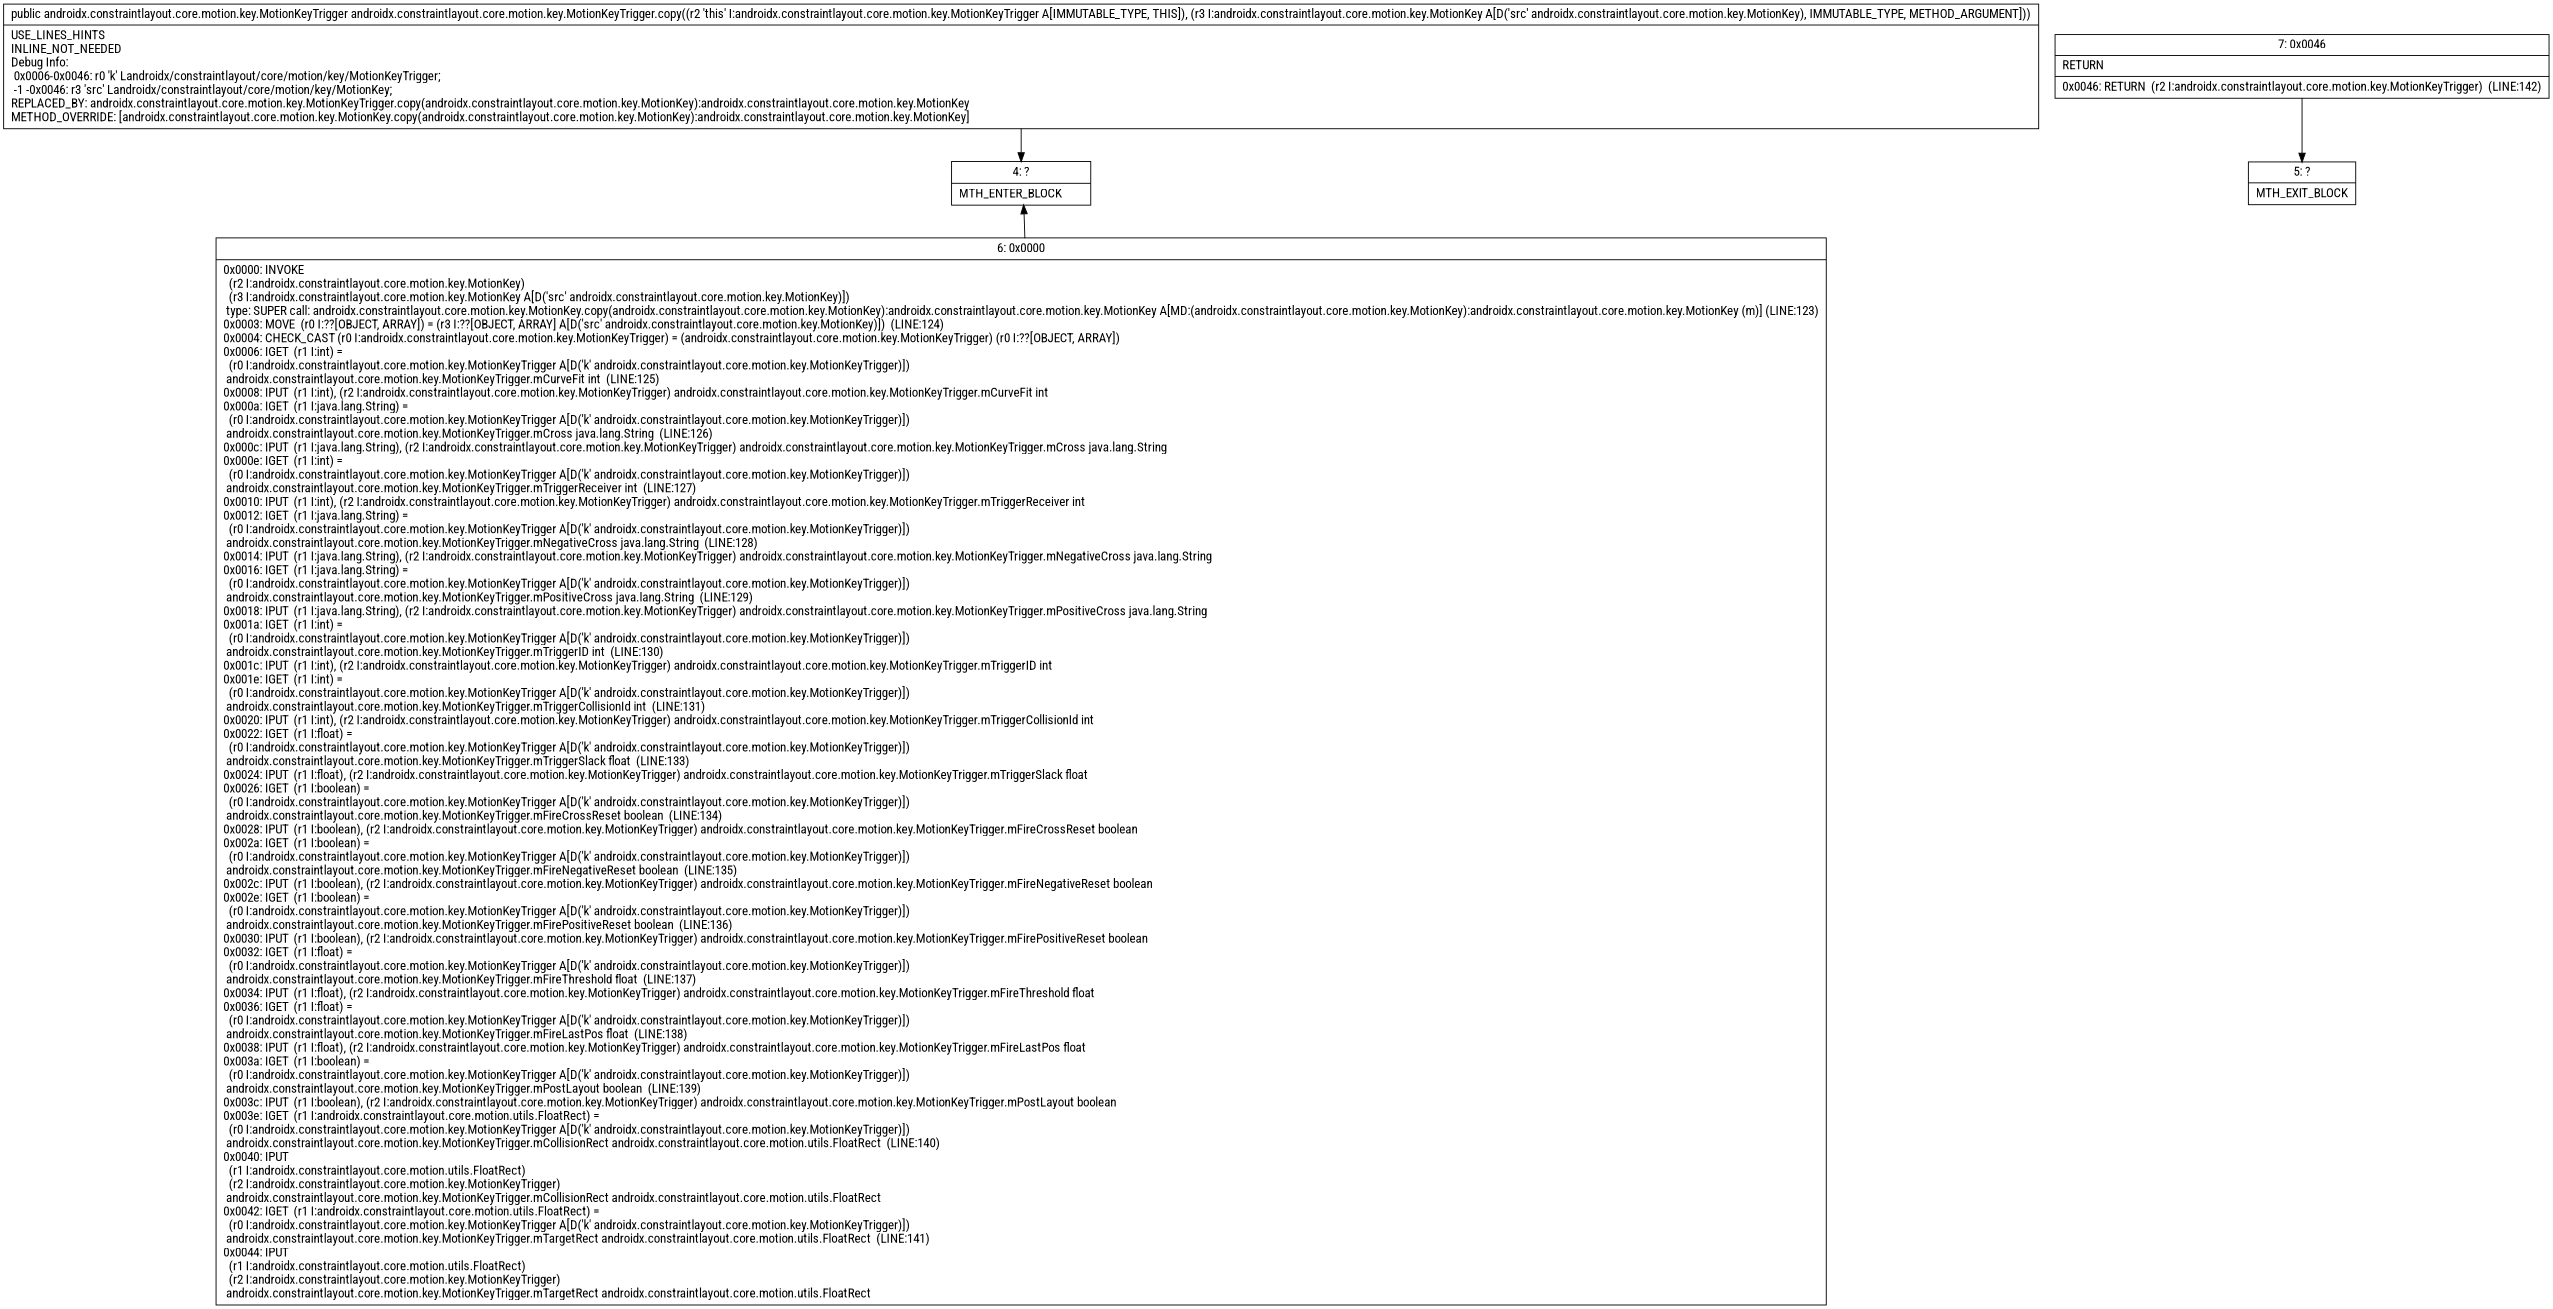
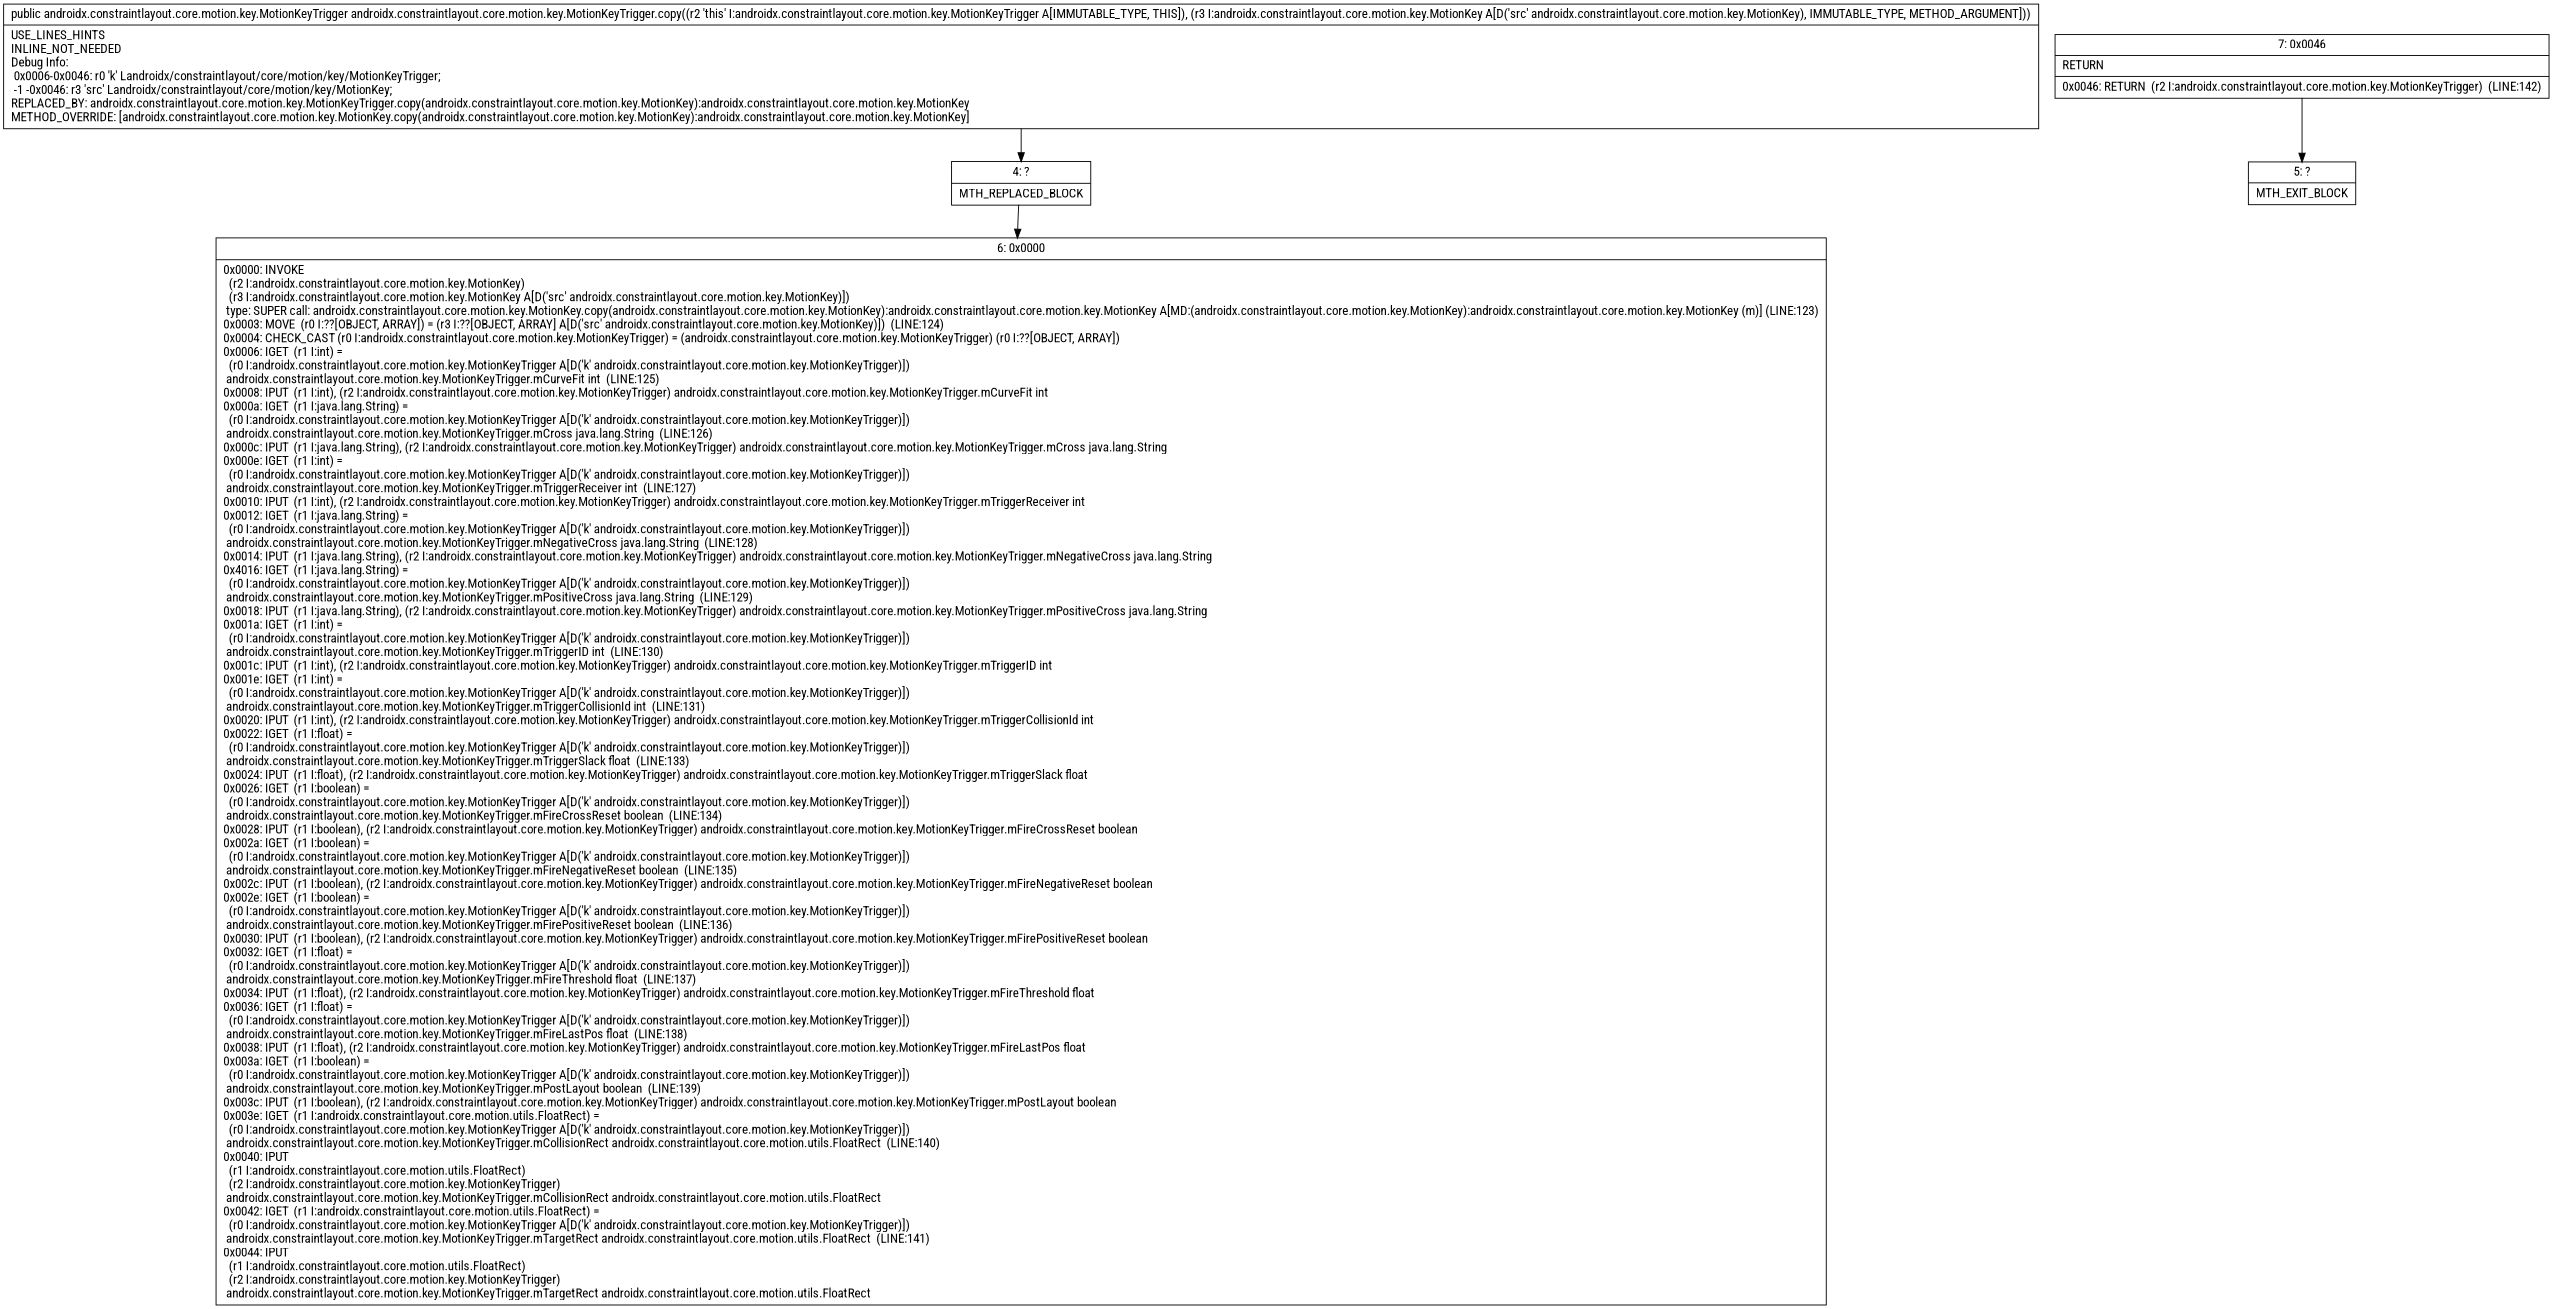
node "4: ?": text "MTH_ENTER_BLOCK" -> "MTH_REPLACED_BLOCK"
edge "6: 0x0000" -> "4: ?": reversed
node "6: 0x0000": text "0x0016: IGET  (r1 I:java.lang.String) =" -> "0x4016: IGET  (r1 I:java.lang.String) ="
